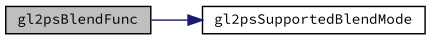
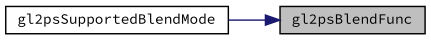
edge "gl2psBlendFunc" -> "gl2psSupportedBlendMode": reversed
